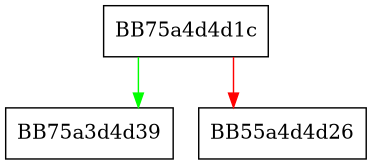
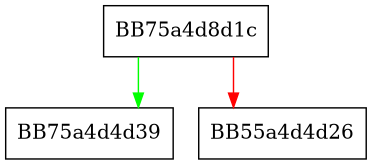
node "BB75a4d4d1c": label "BB75a4d4d1c" -> "BB75a4d8d1c"
node "BB75a3d4d39": label "BB75a3d4d39" -> "BB75a4d4d39"
